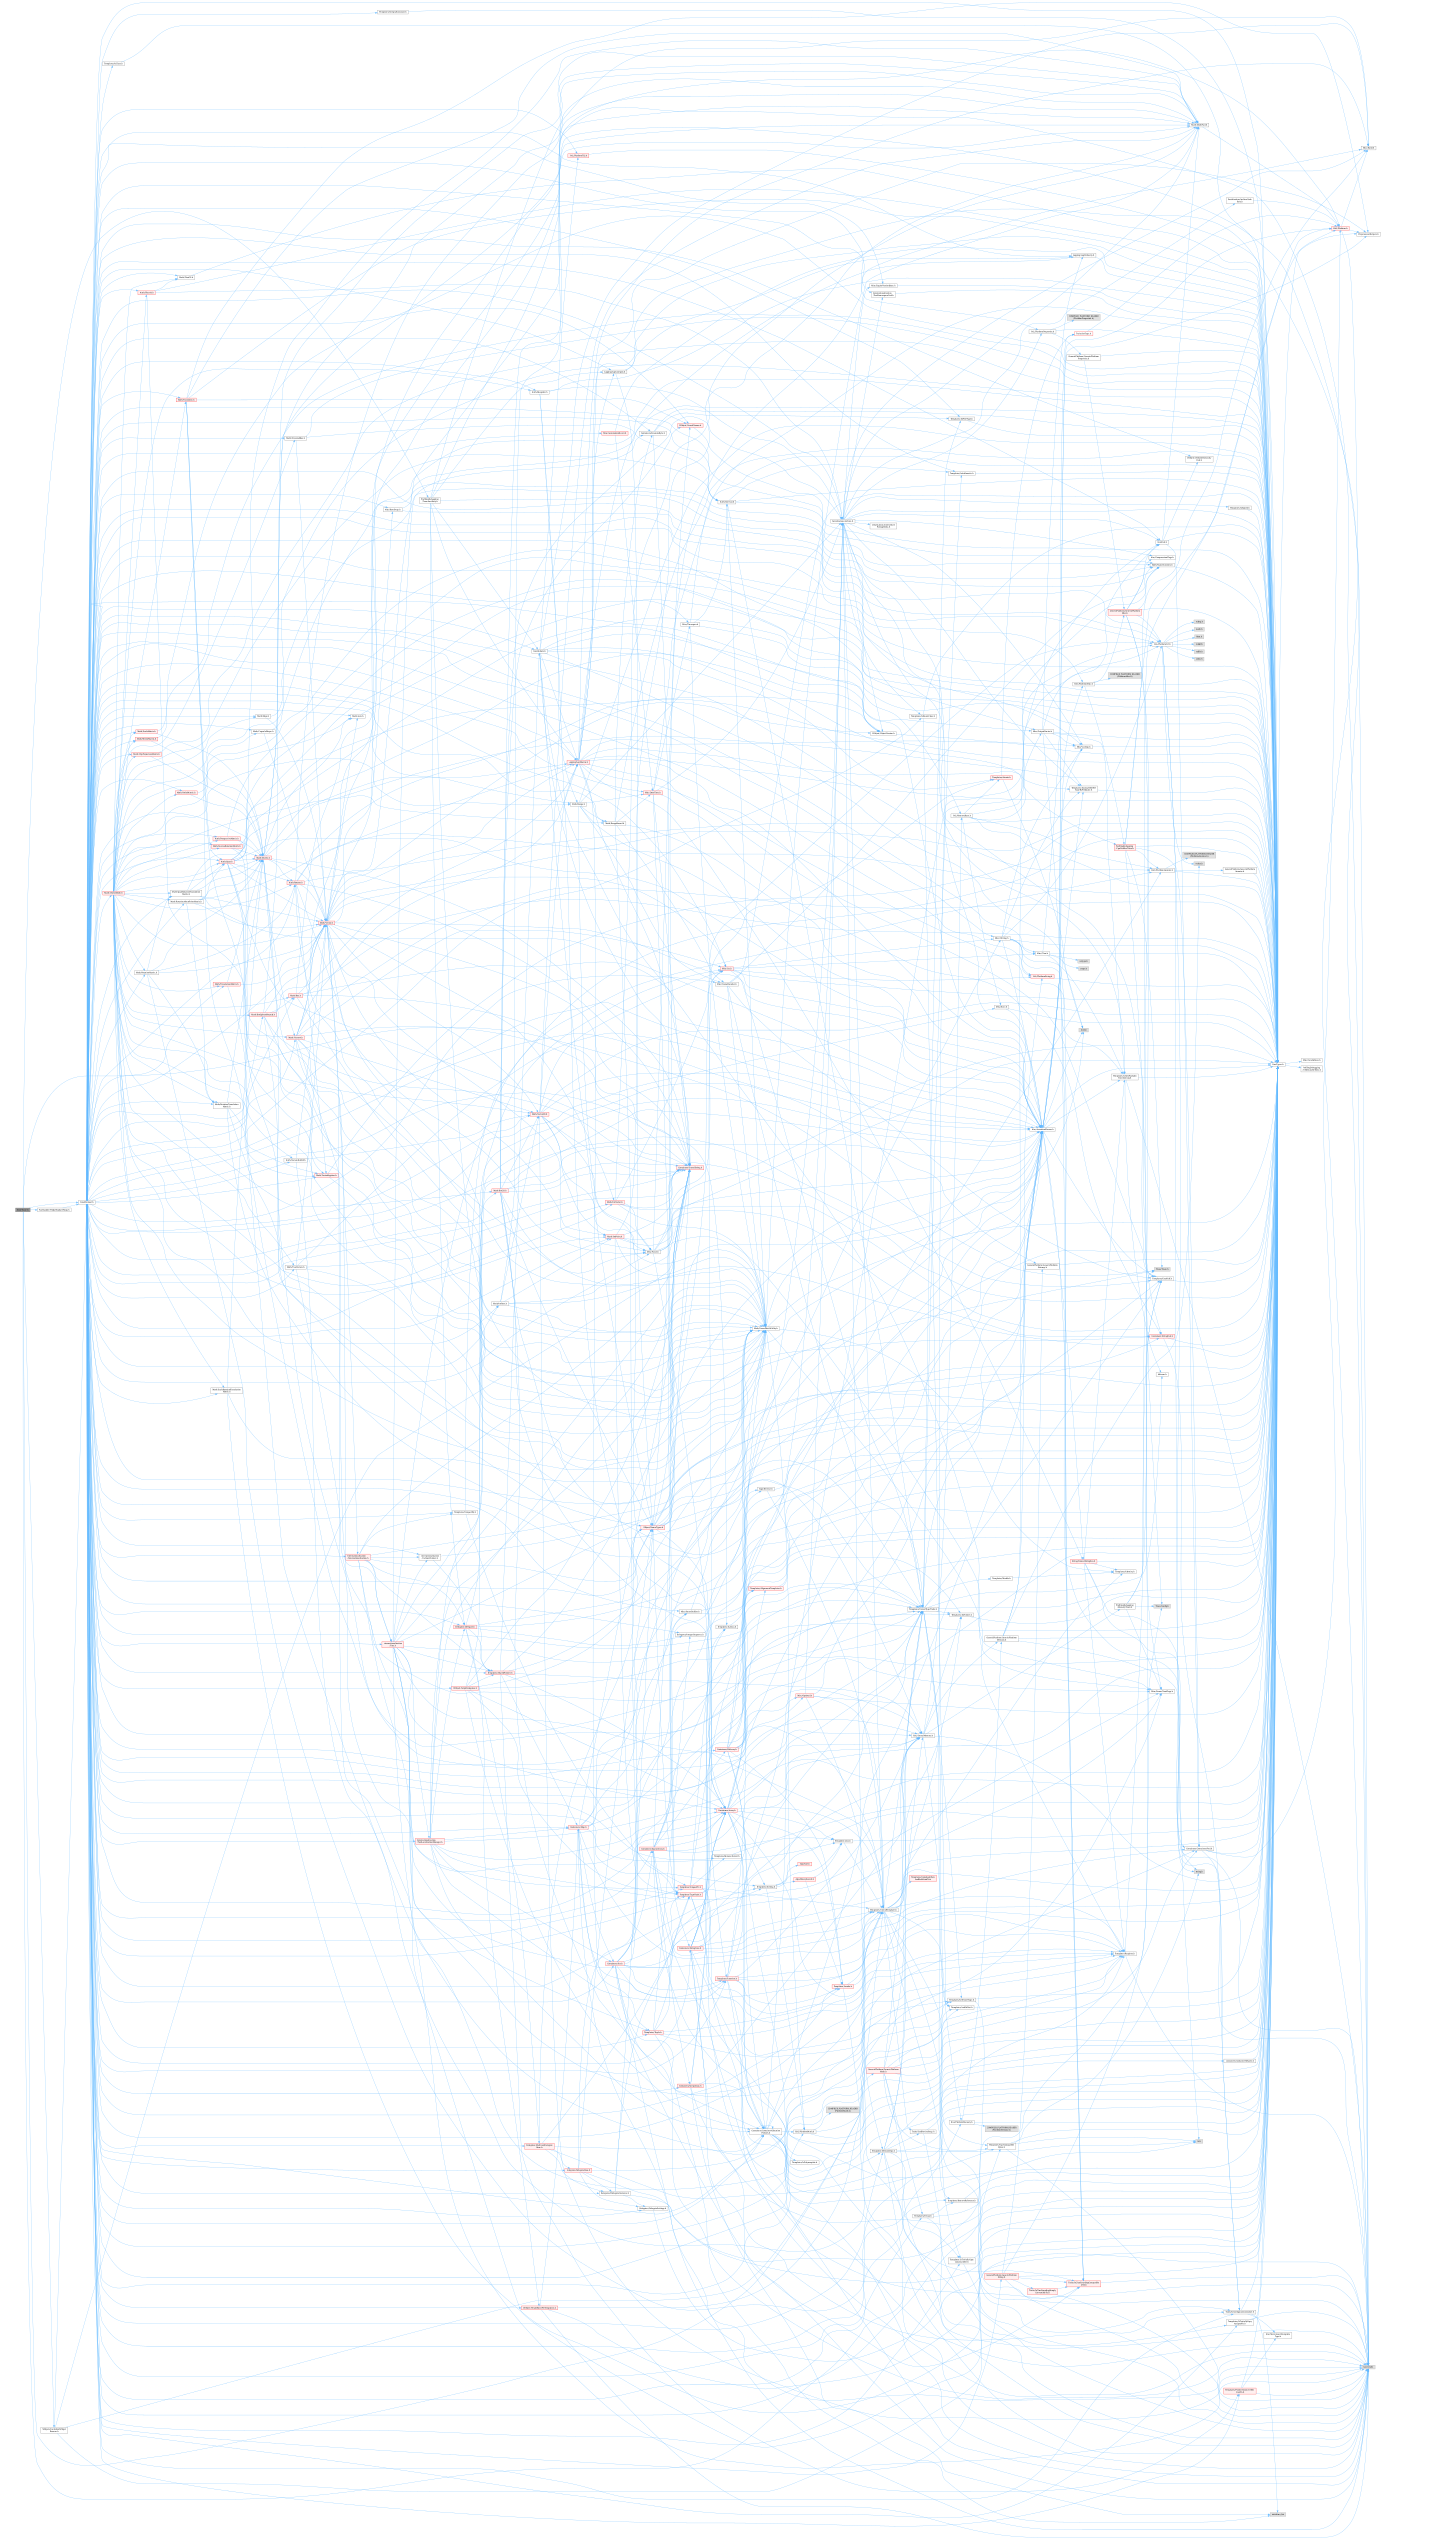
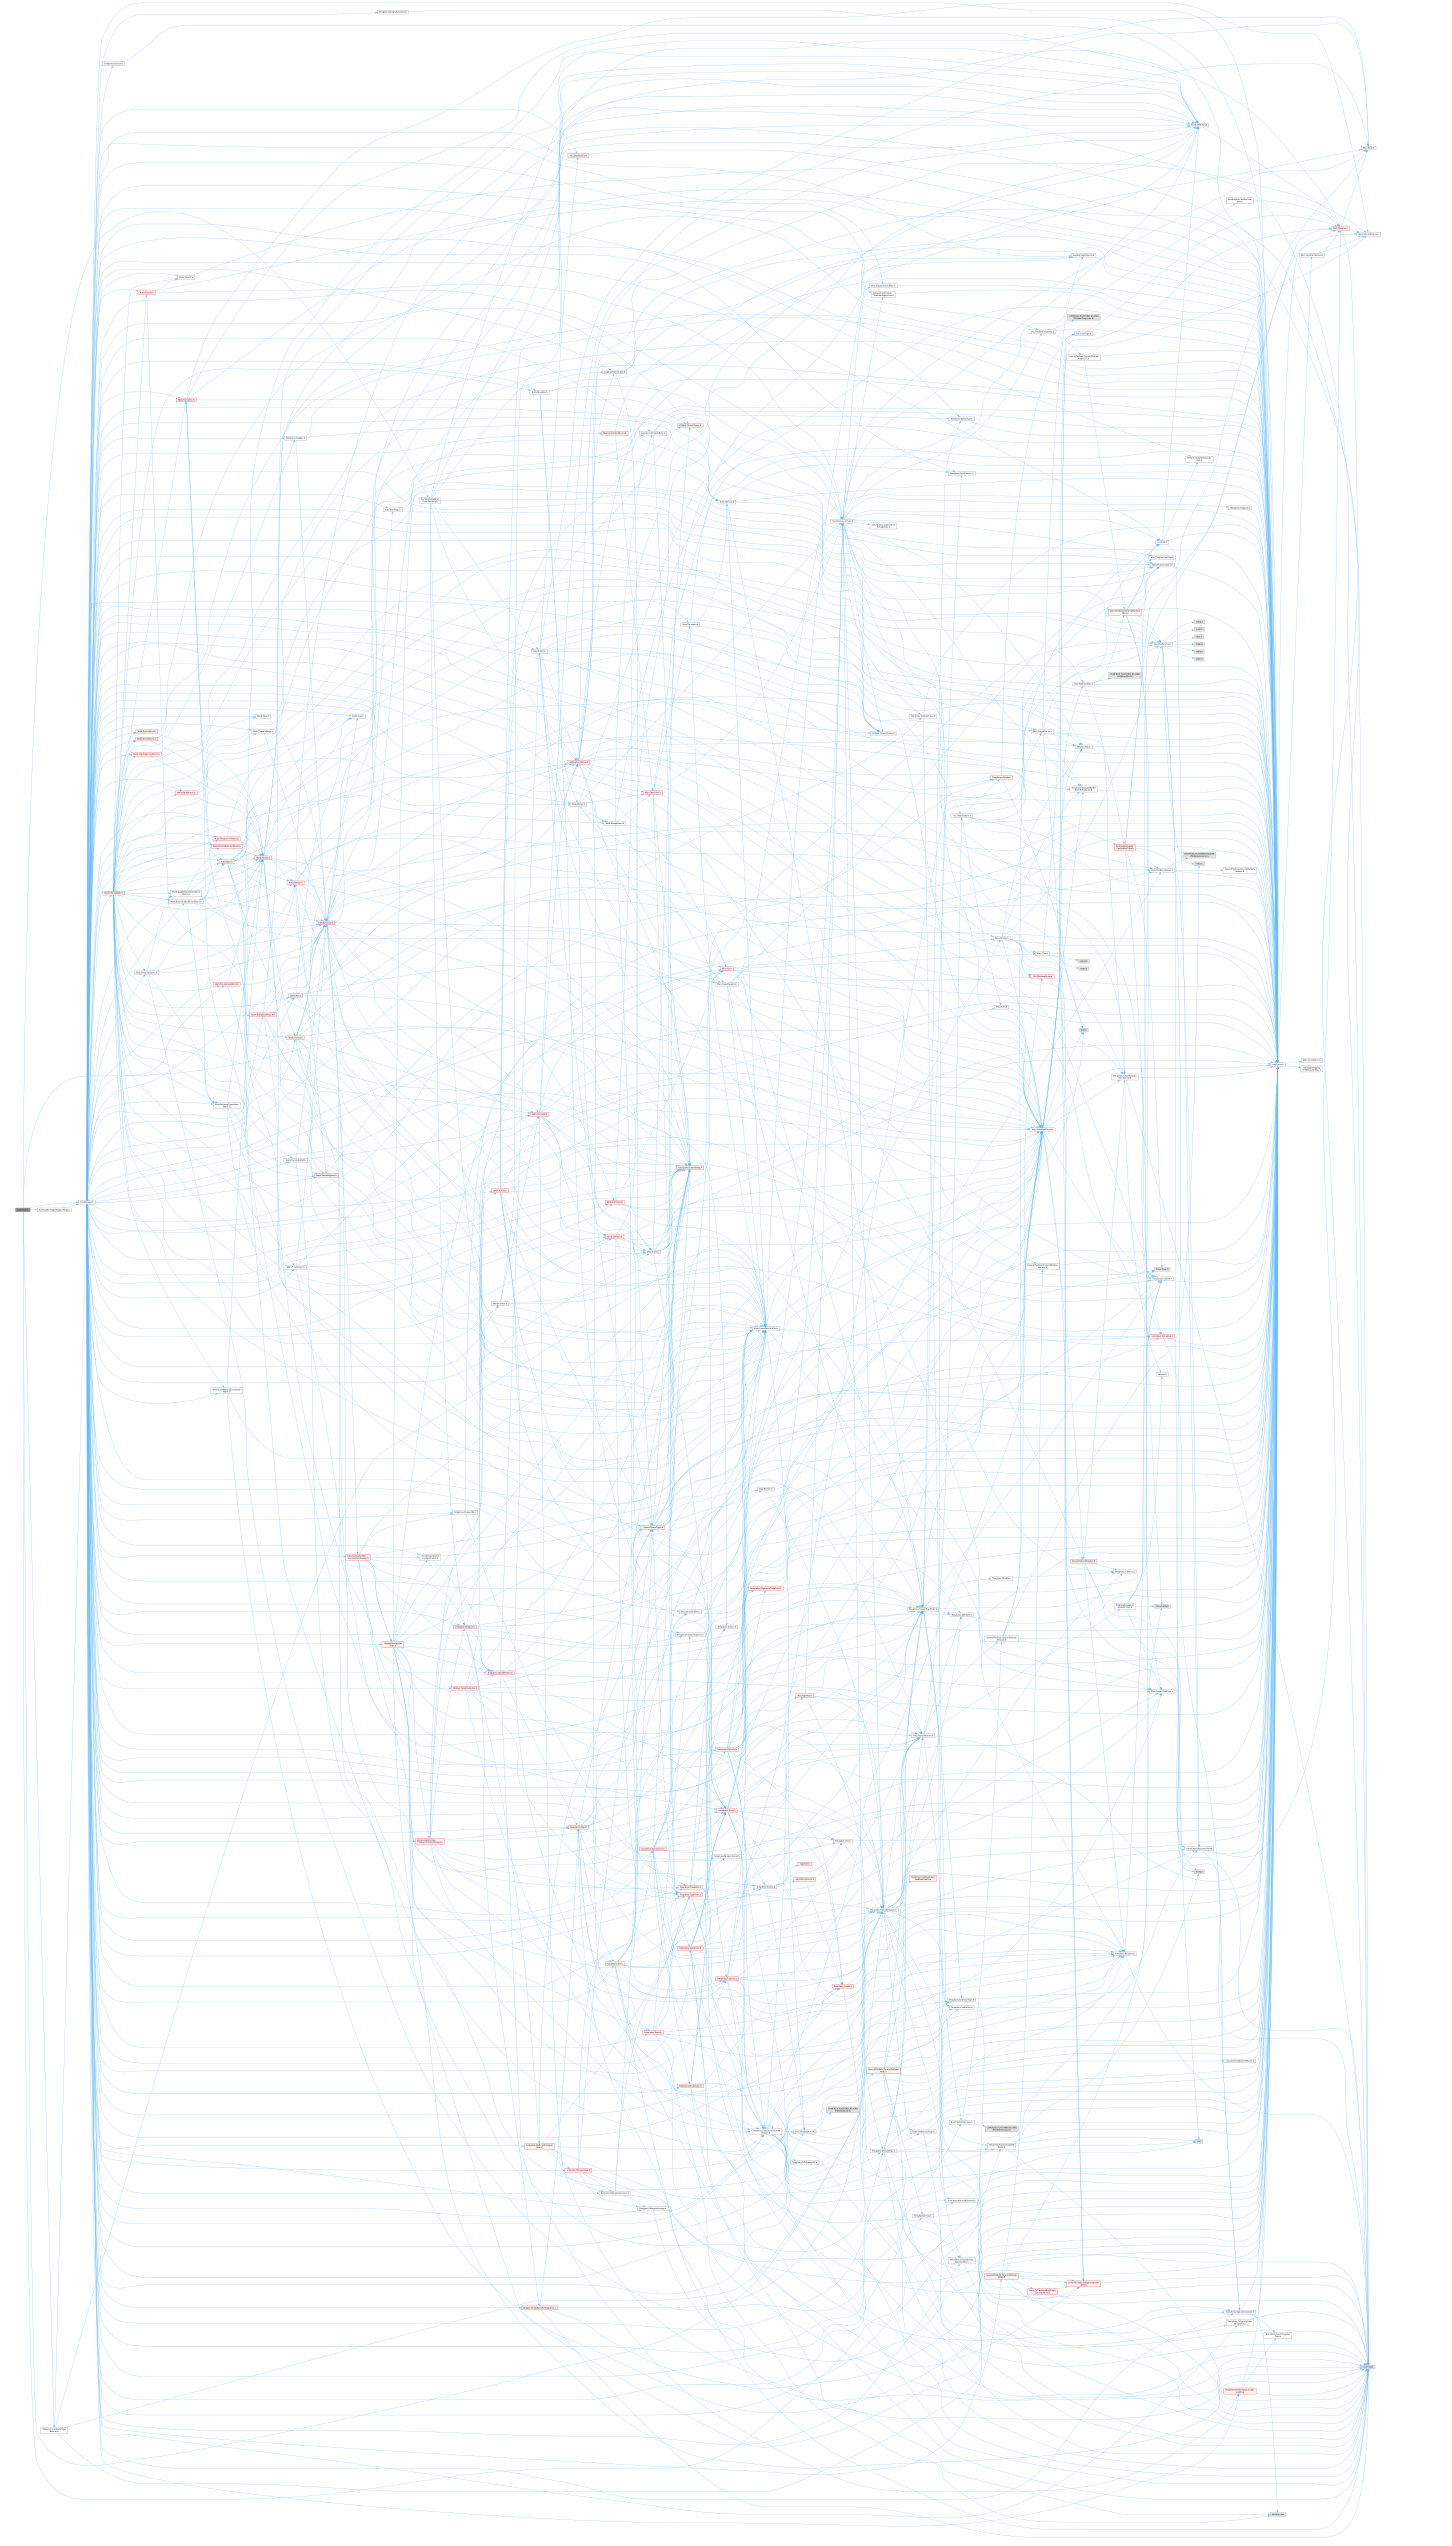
node "Misc/CoreMiscDefines.h": added
